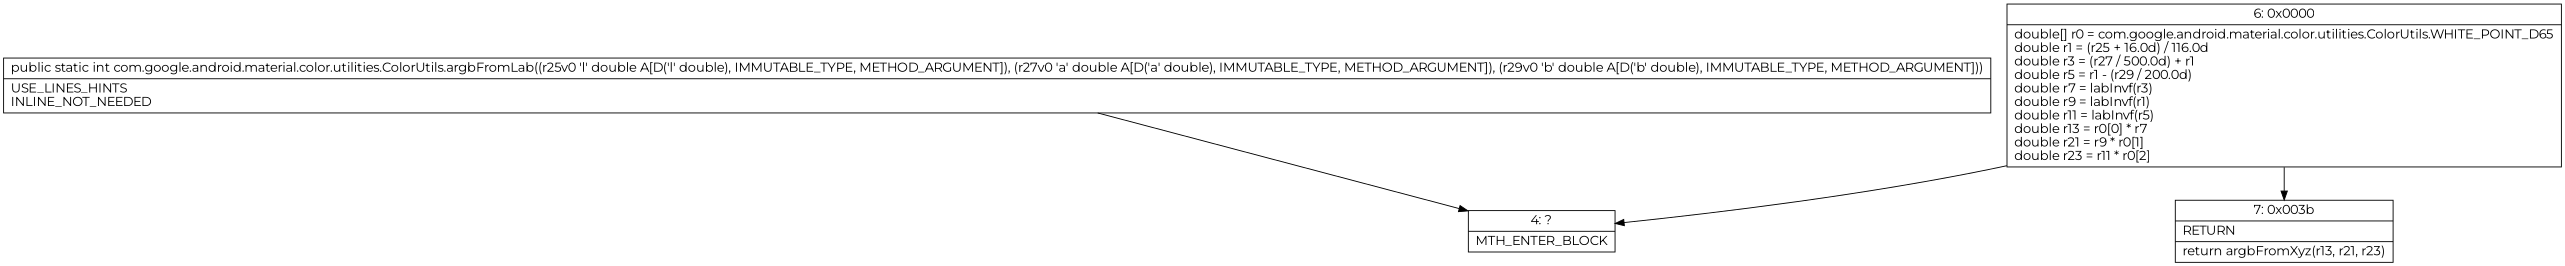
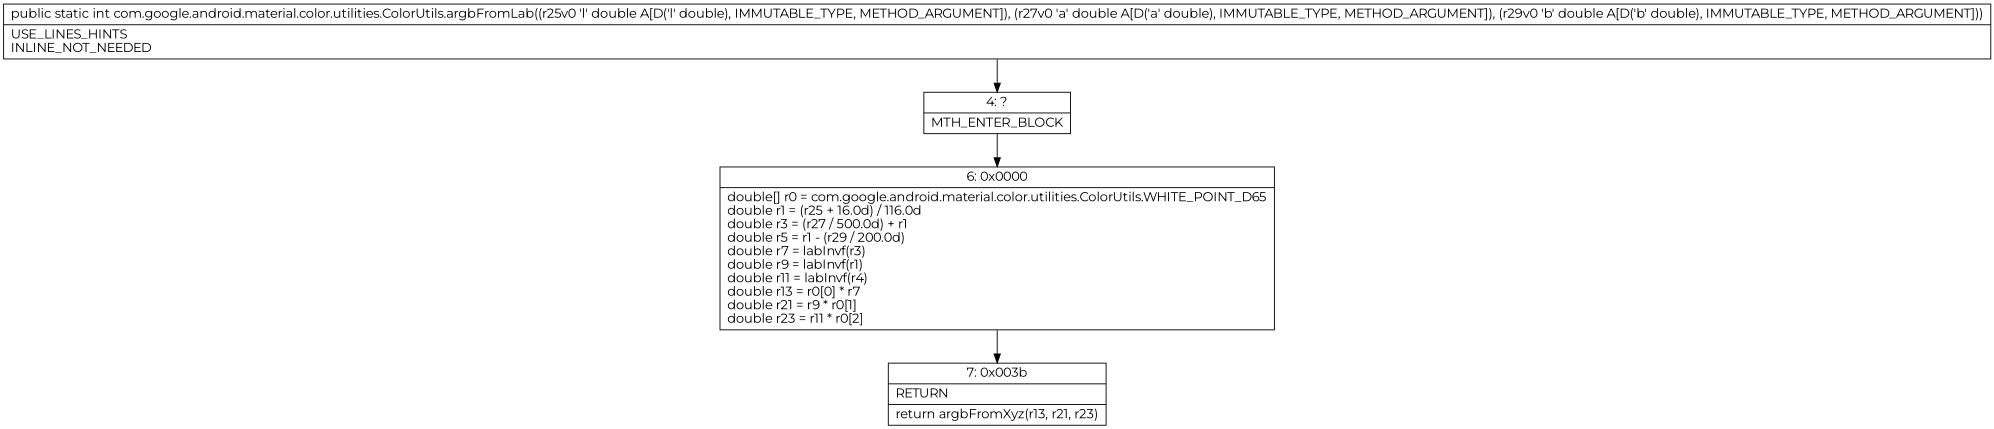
node "6: 0x0000": text "double r11 = labInvf(r5)" -> "double r11 = labInvf(r4)"
edge "6: 0x0000" -> "4: ?": reversed
